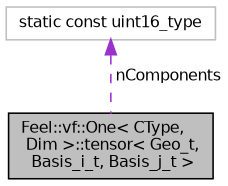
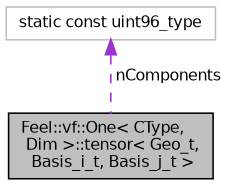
node "static const uint16_type": label "static const uint16_type" -> "static const uint96_type"
